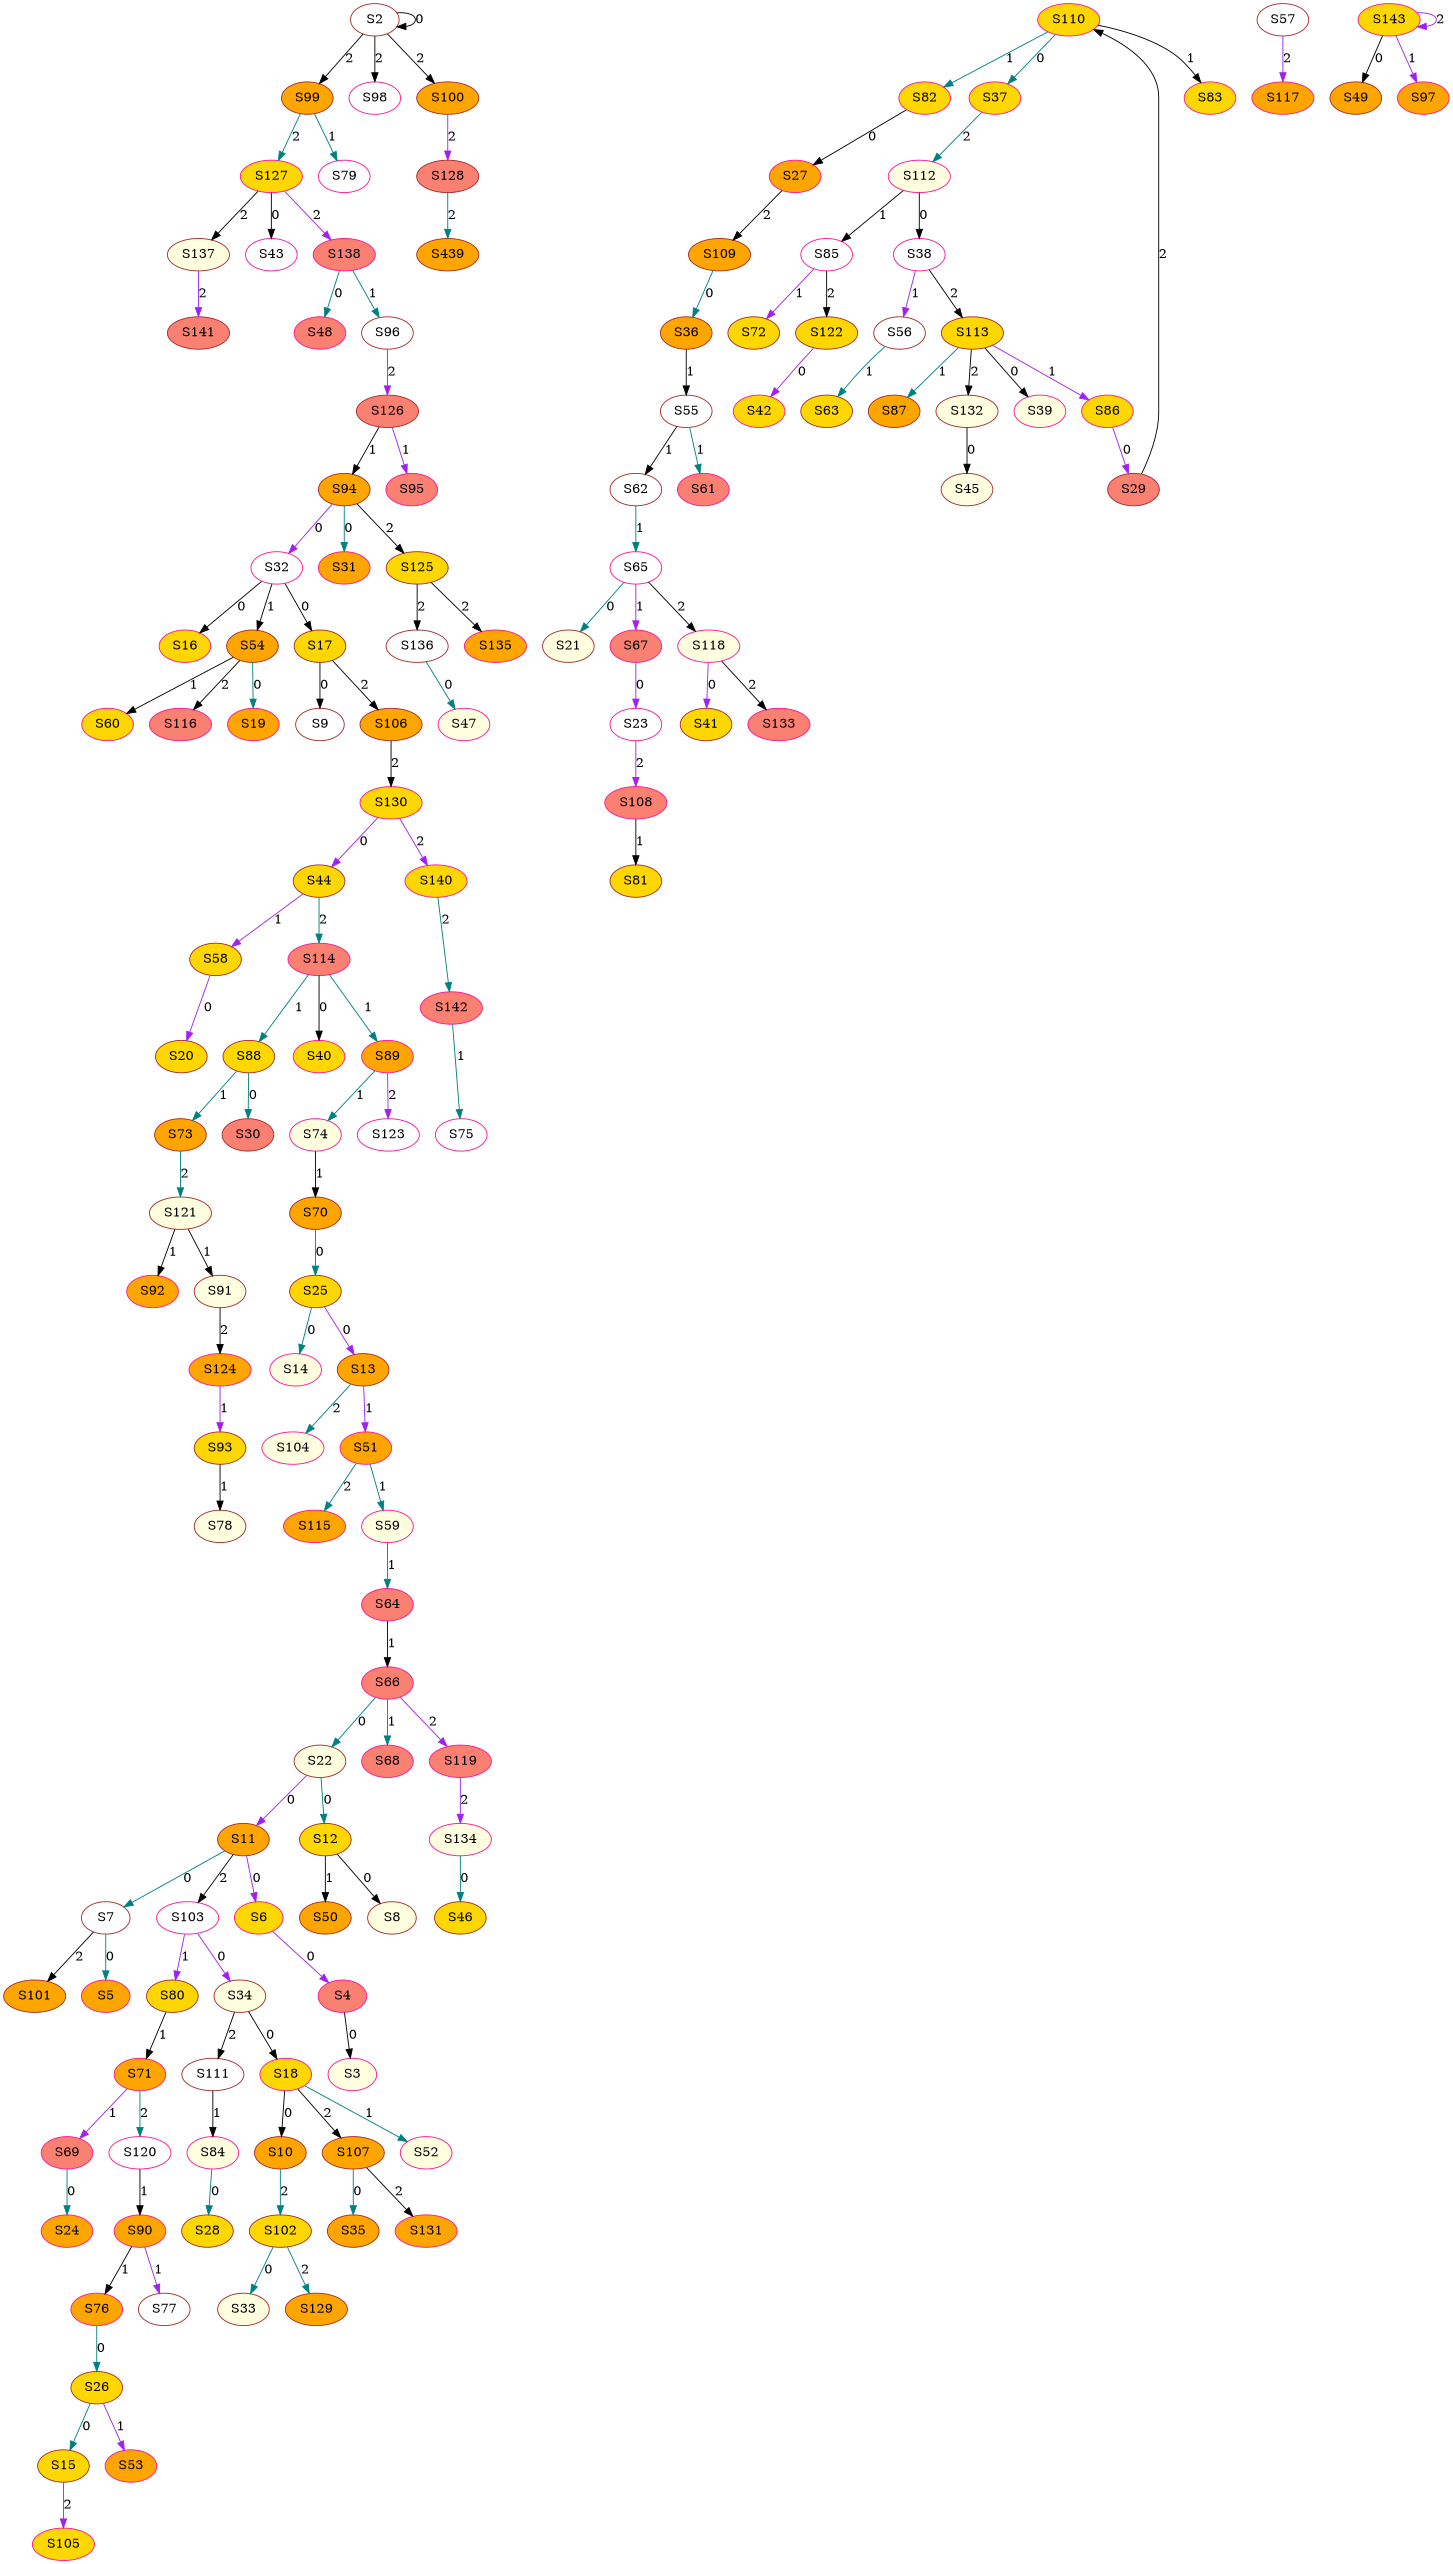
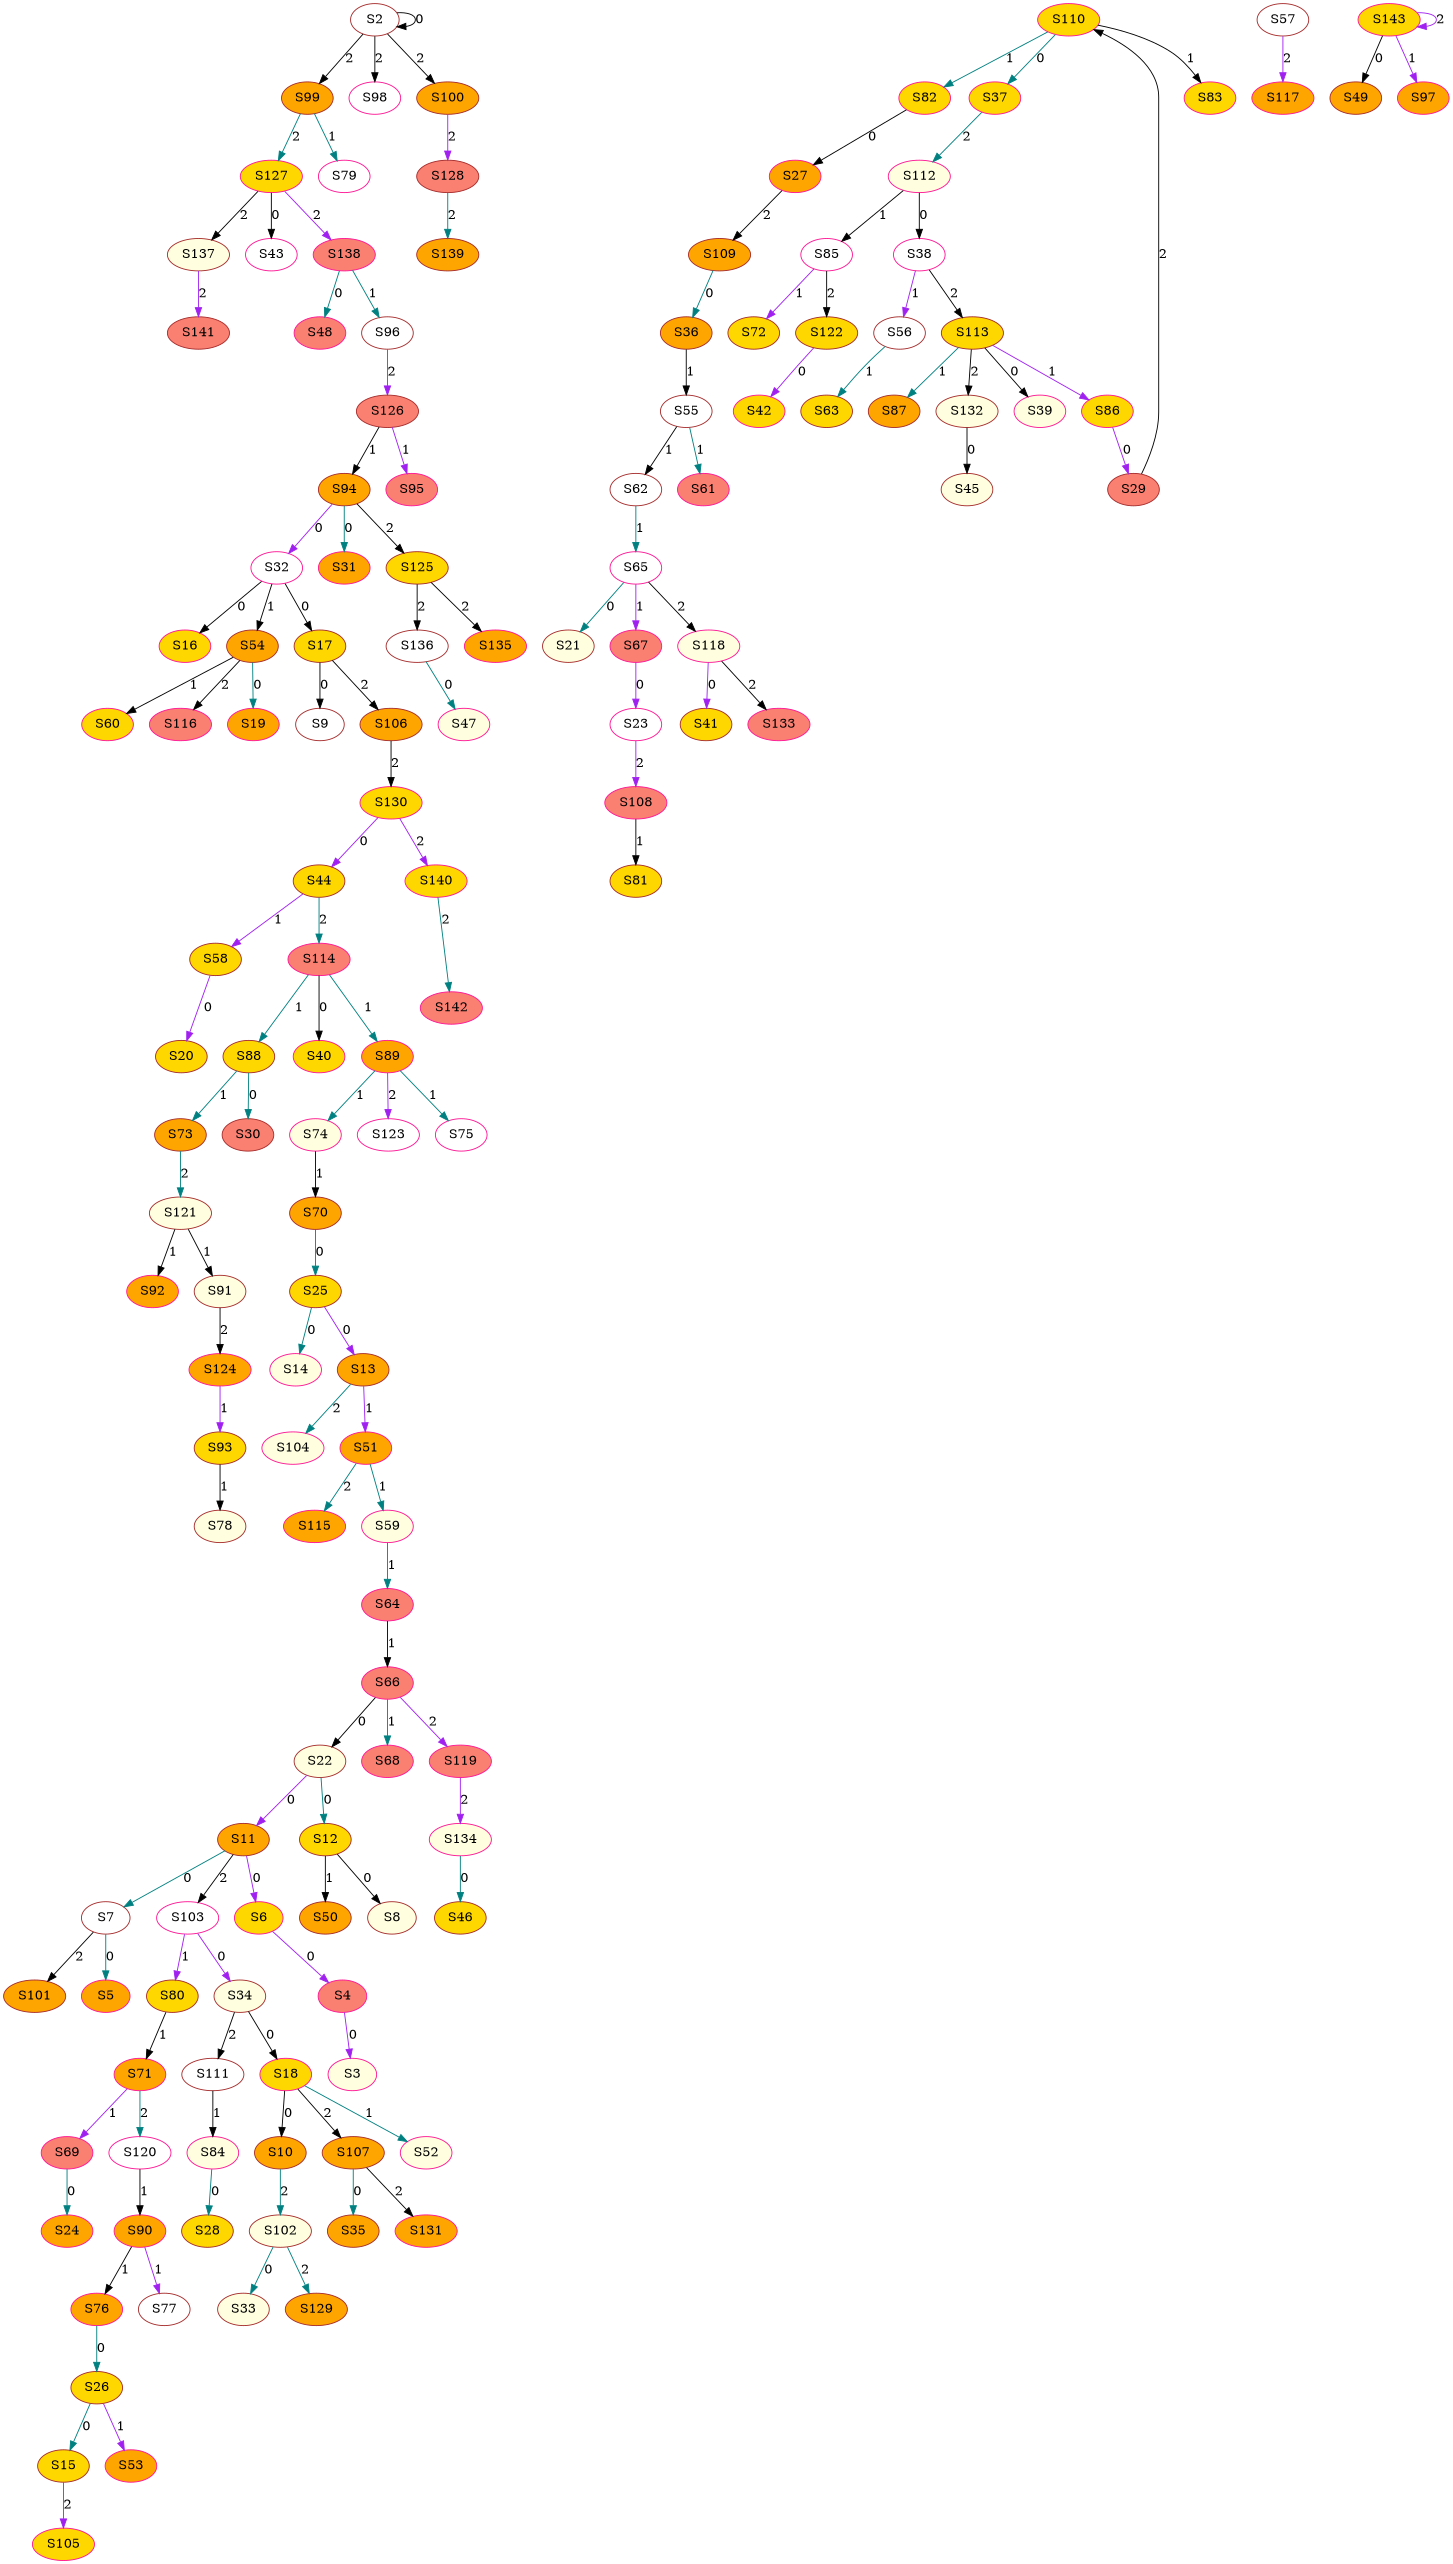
node "S439": label "S439" -> "S139"
edge "S142" -> "S75": now "S89" -> "S75"
edge "S66" -> "S22": color teal -> black
edge "S4" -> "S3": color black -> purple
node "S102": fillcolor gold -> lightyellow
